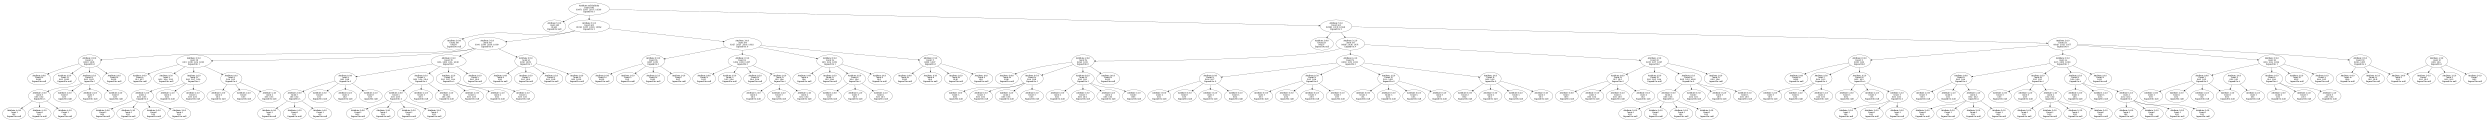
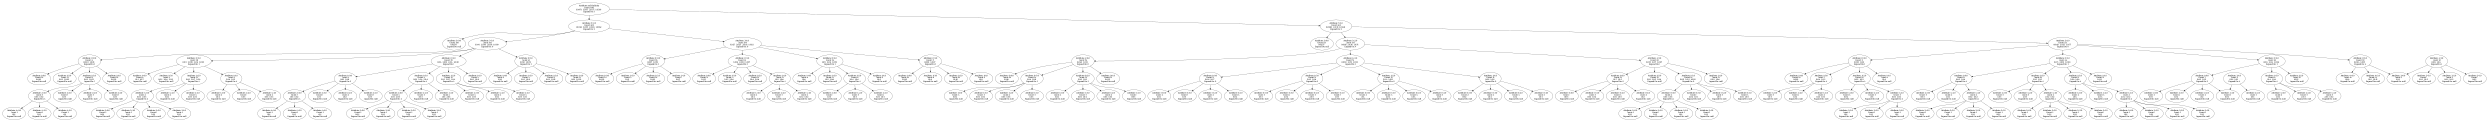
node "Attribute: 5=0.0 Count: 462 0.0:462 Expand On: null": removed
node "Attribute: 1=1.0 Count: 6 0.0:6 Expand On: null": added
node "Attribute: 1=1.0 Count: 9 0.0:4   1.0:5 Expand On: null": removed
